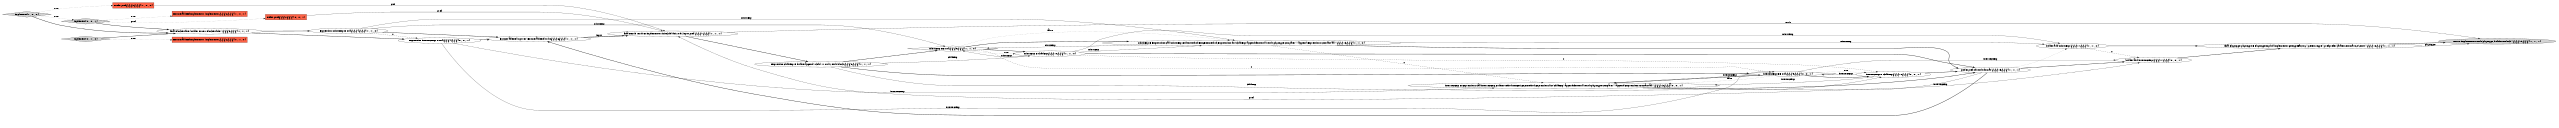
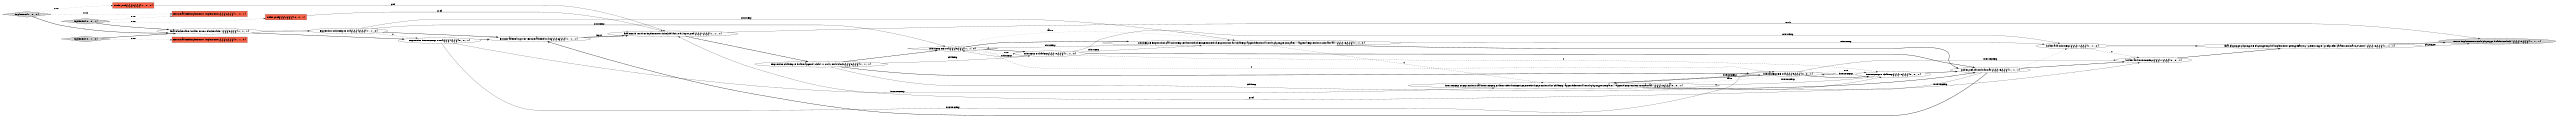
edge "implement['1', '0', '0']" -> "implement['0', '0', '1']": now "implement['1', '0', '0']" -> "EnumerableRelImplementor implementor@@@2@@@['1', '0', '1']"
edge "implement['0', '0', '1']" -> "Prefer pref@@@2@@@['0', '0', '1']": label "pref" -> "true"
